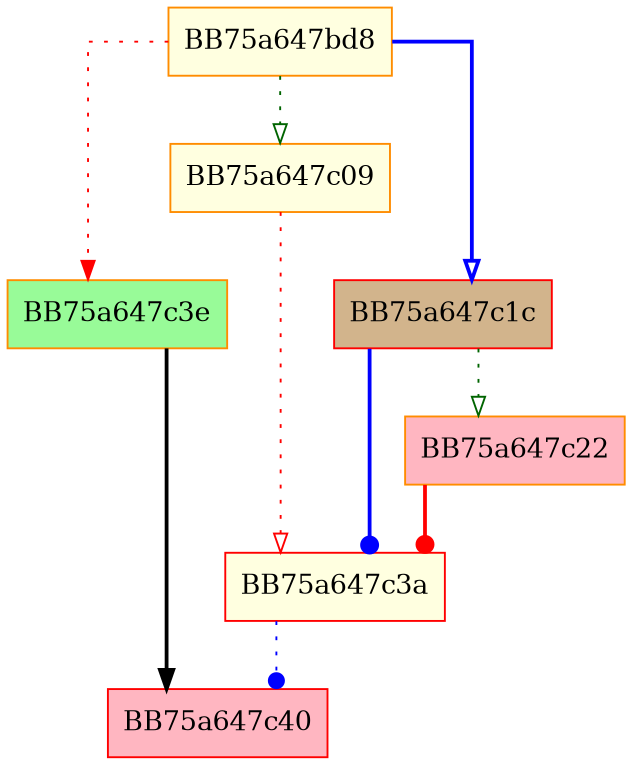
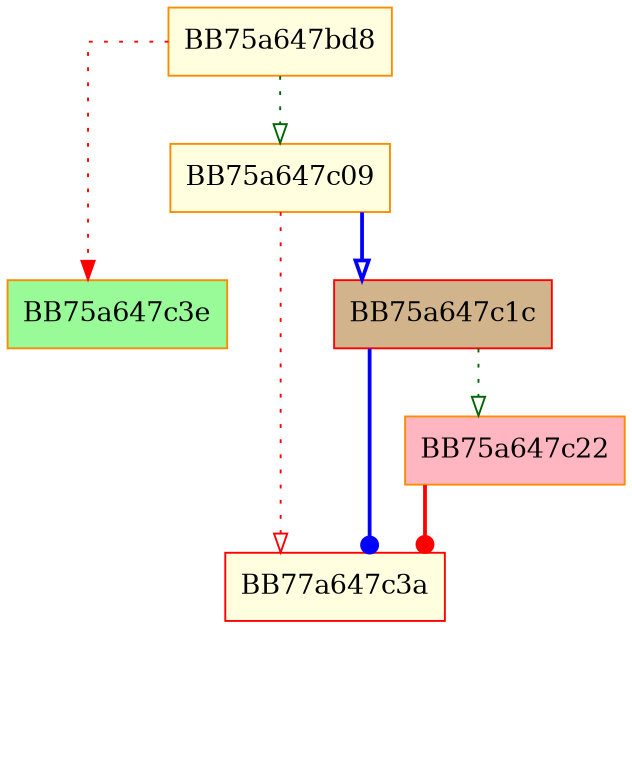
edge "BB75a647bd8" -> "BB75a647c1c": now "BB75a647c09" -> "BB75a647c1c"
node "BB75a647c3a": label "BB75a647c3a" -> "BB77a647c3a"
node "BB75a647c40": removed
